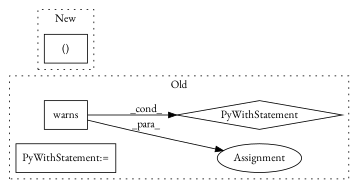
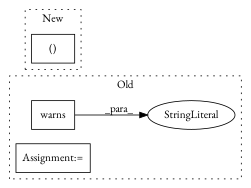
node "PyWithStatement": removed
node "PyWithStatement:=": label "PyWithStatement:=" -> "Assignment:="
node "Assignment": label "Assignment" -> "StringLiteral"
